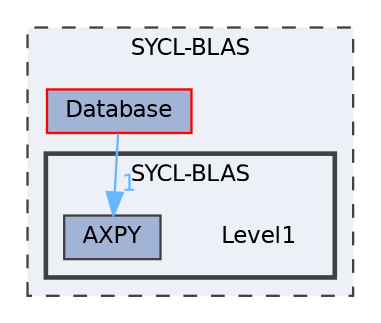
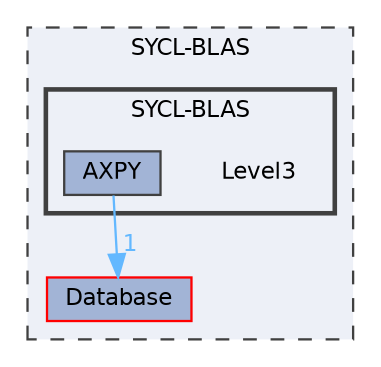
edge "Database" -> "AXPY": reversed
node "Level1": label "Level1" -> "Level3"
